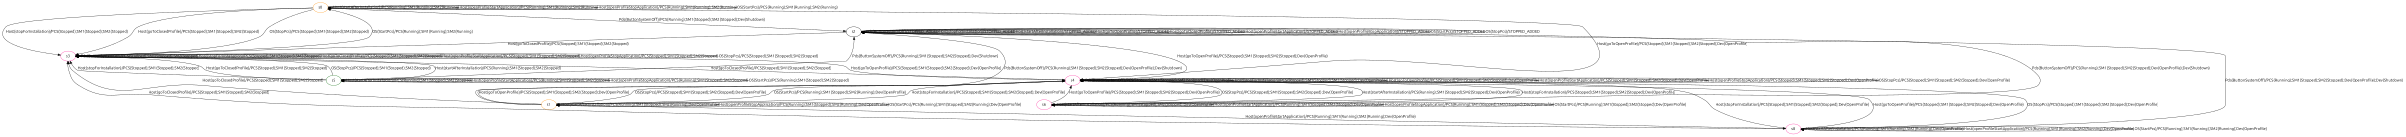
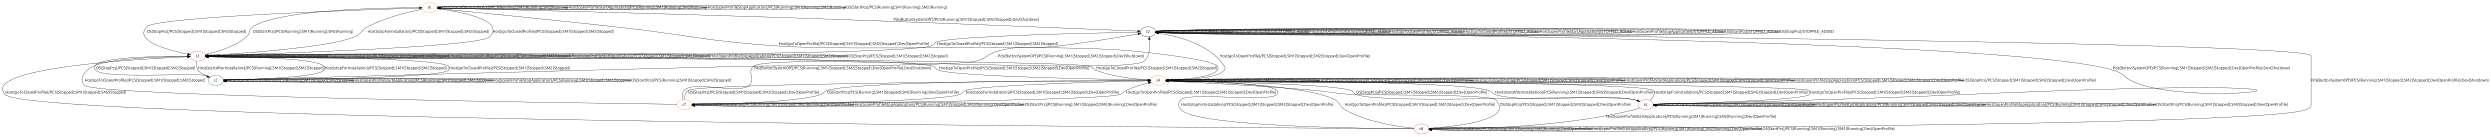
node "s4": color deeppink -> darkorange
edge "s7" -> "s8": now "s6" -> "s8"
